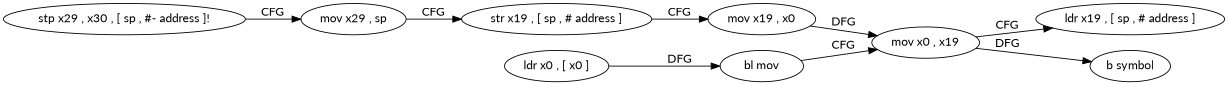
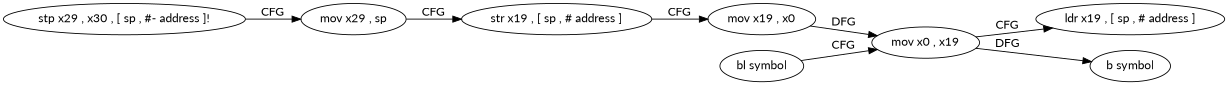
node "ldr x0 , [ x0 ]": removed
node "bl mov": label "bl mov" -> "bl symbol"
